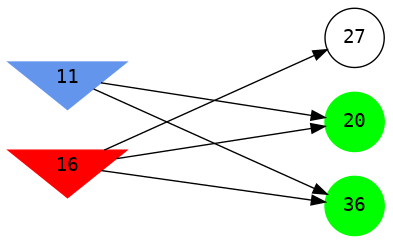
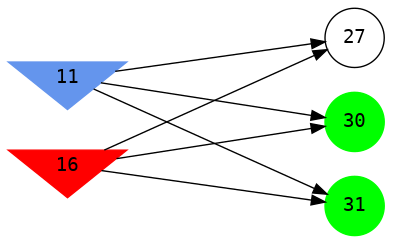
edge "11" -> "27": added
node "20": label "20" -> "30"
node "36": label "36" -> "31"
